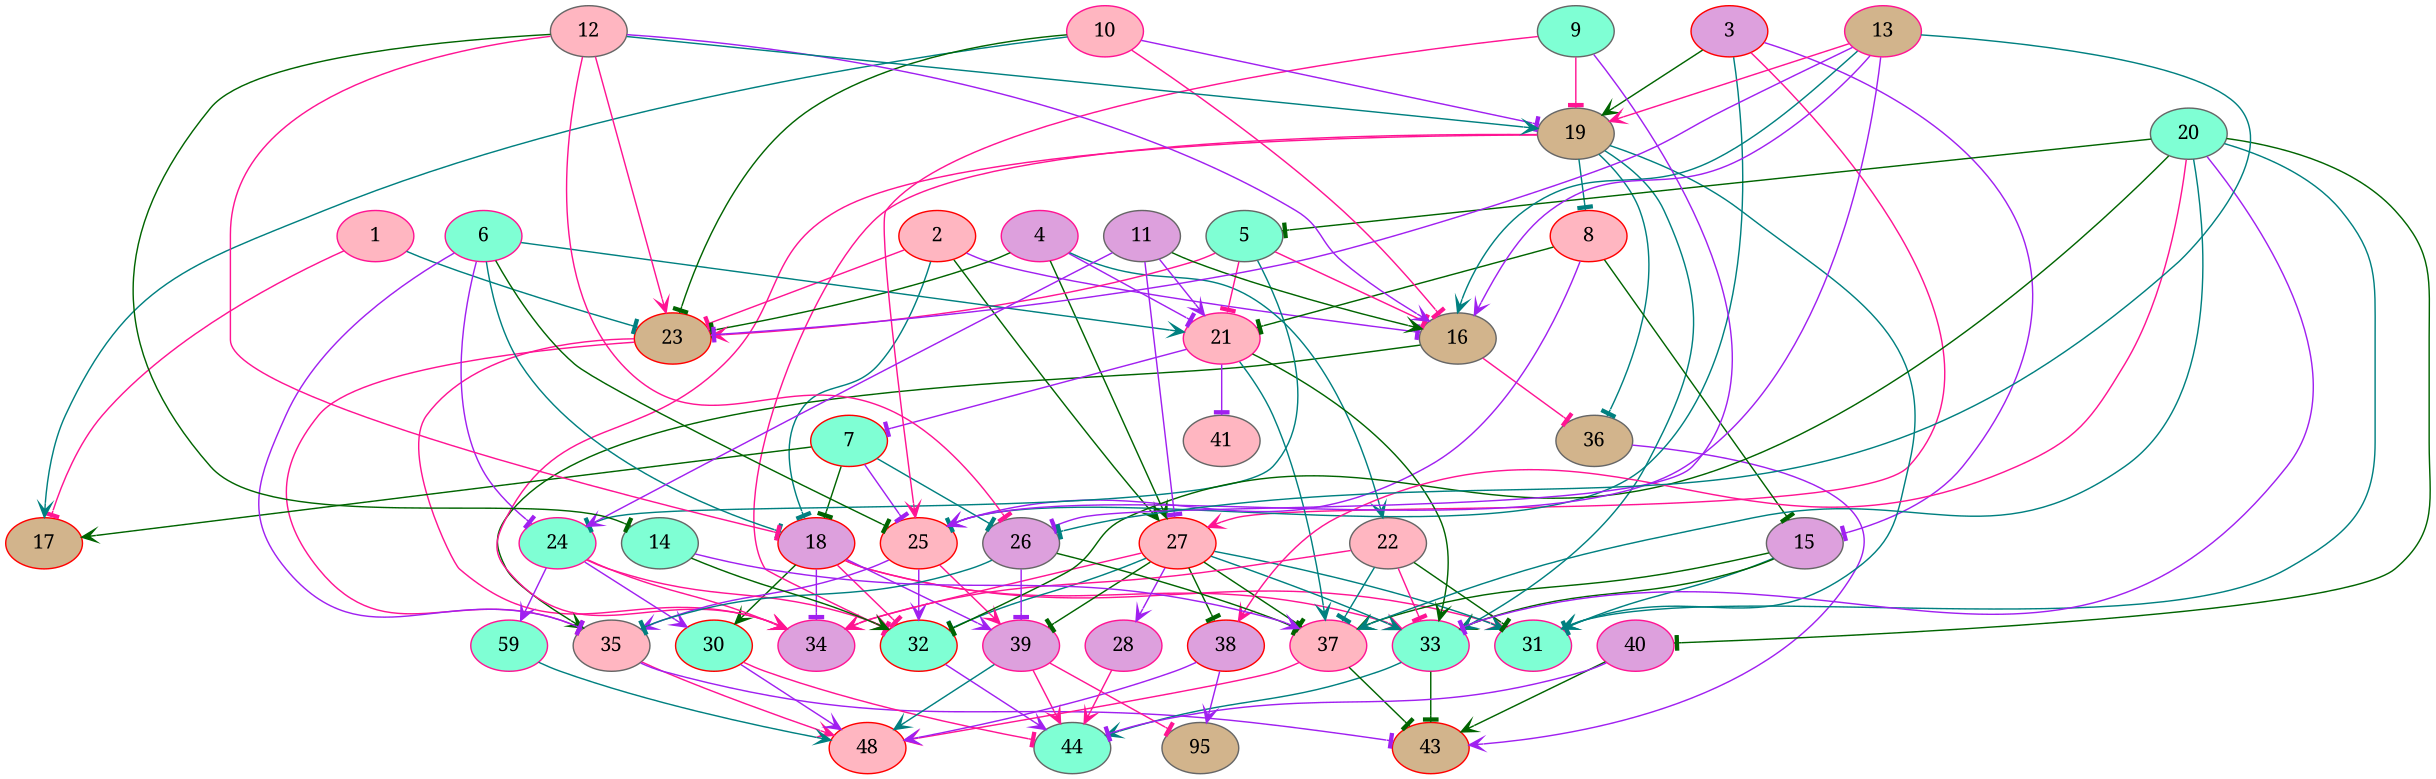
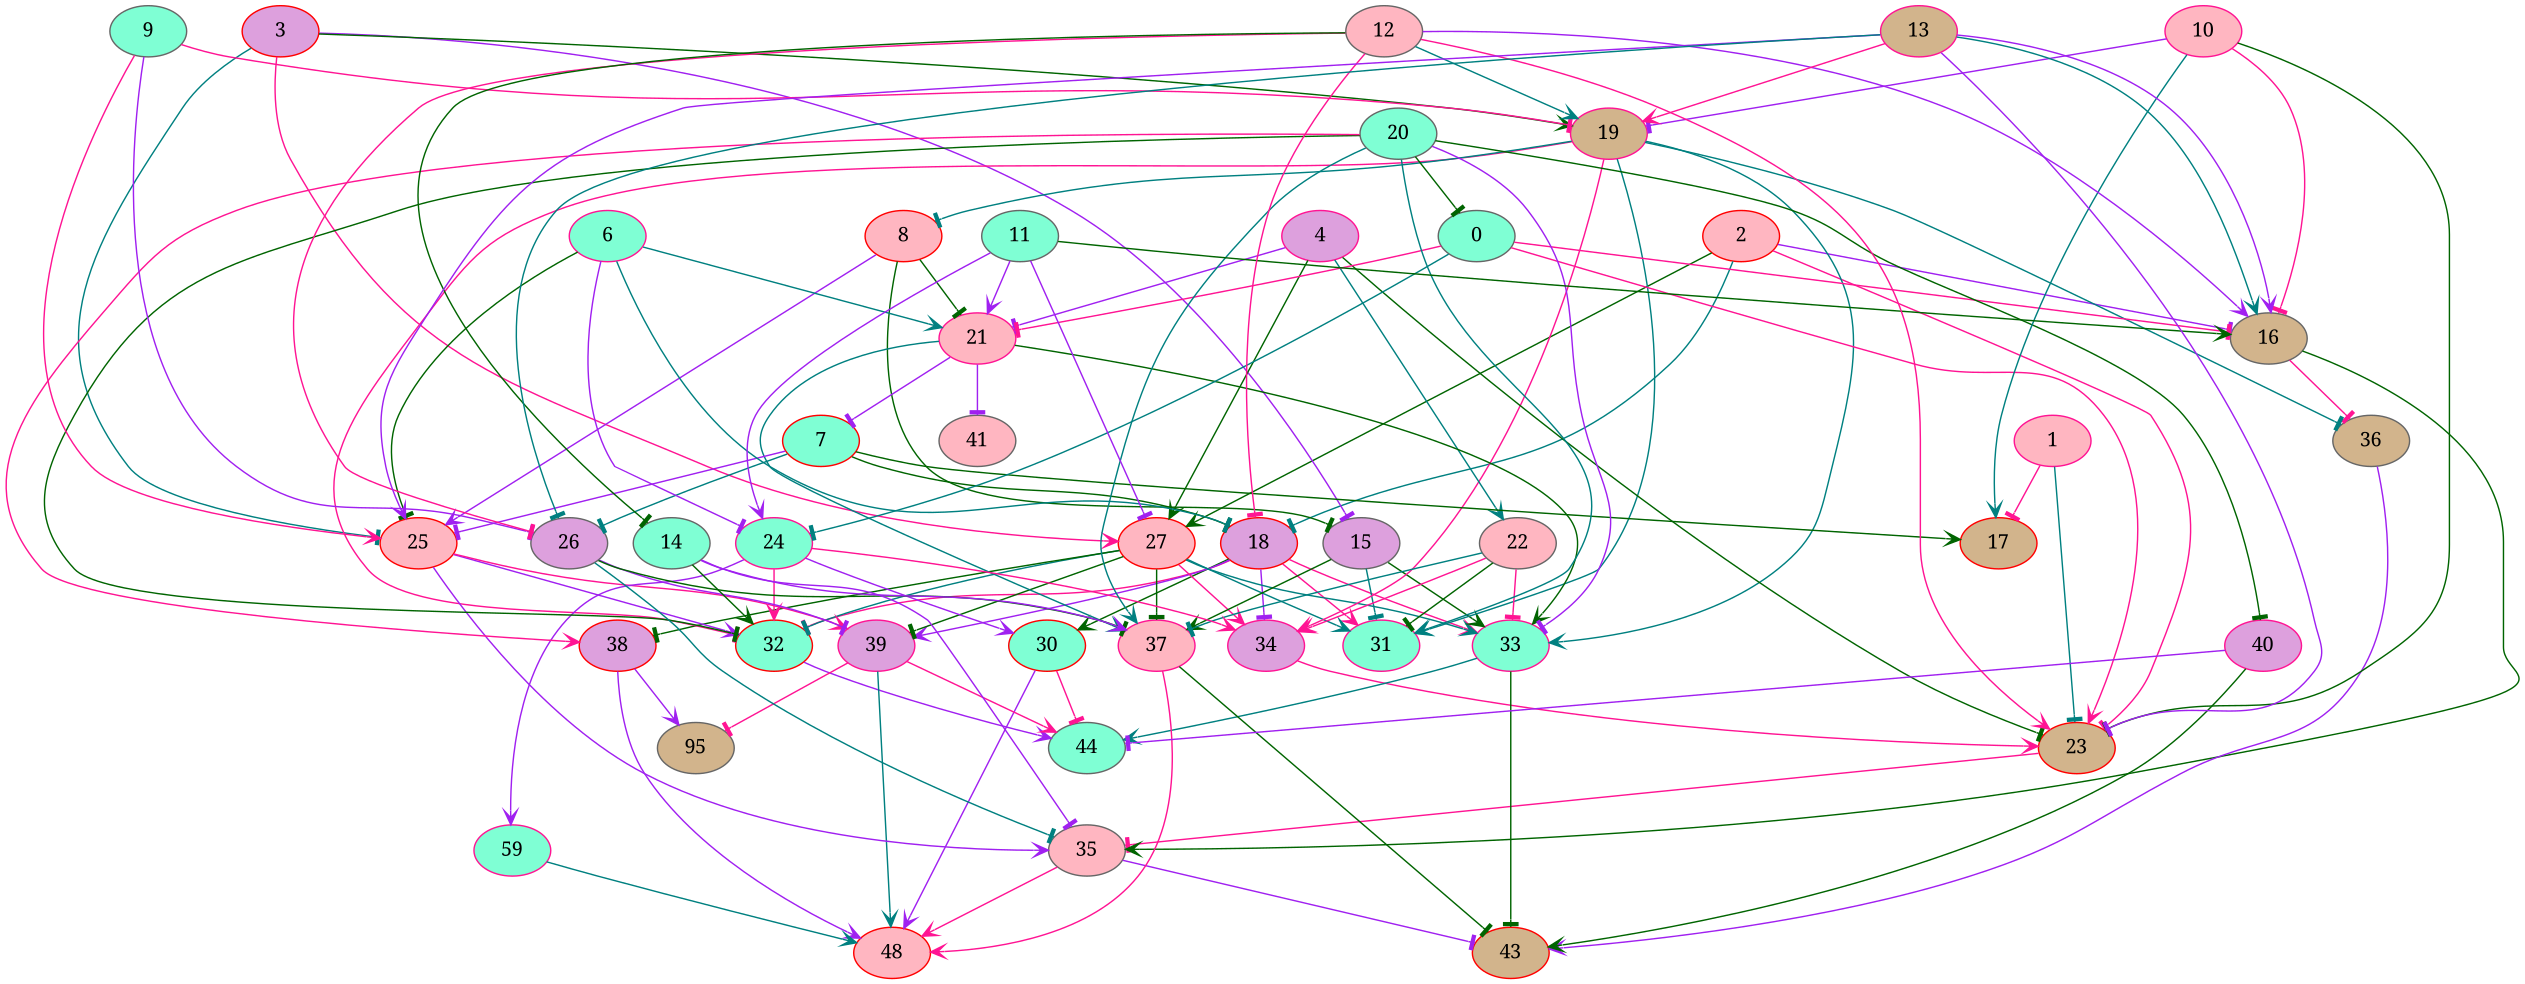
node "19": color gray40 -> deeppink
node "11": fillcolor plum -> aquamarine
node "5": label "5" -> "0"
edge "6" -> "35": now "14" -> "35"
edge "23" -> "34": reversed
node "28": removed
